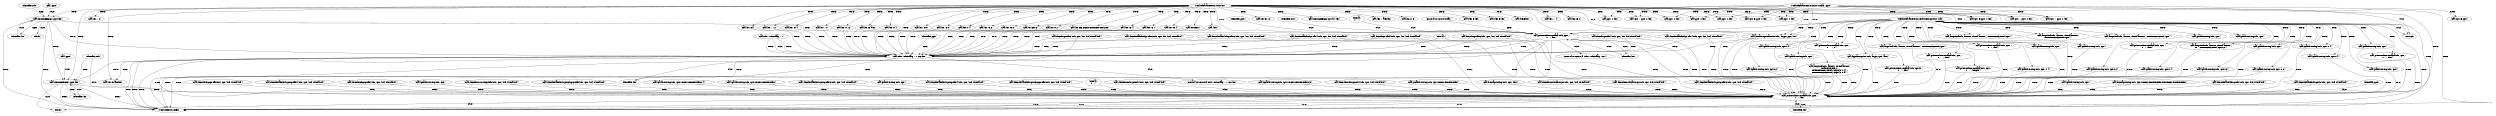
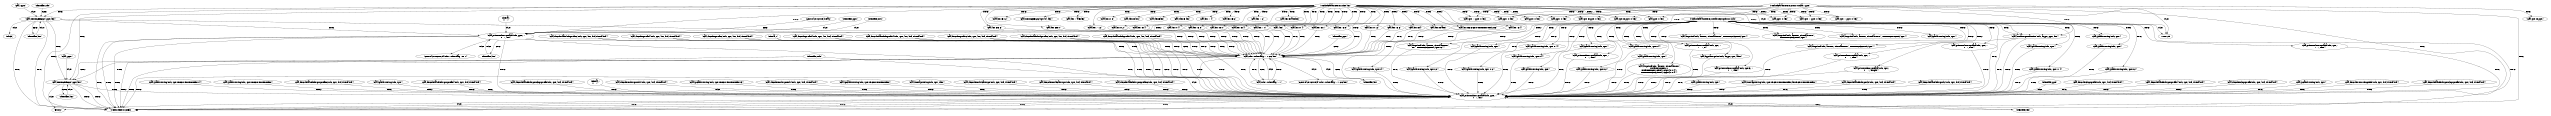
edge "(Call,ndo->ndo_vflag > 1 && len)" -> "(Call,len -= alenlen)": now "(Call,ndo->ndo_vflag > 1 && len)" -> "(Call,ndo->ndo_vflag > 1)"
